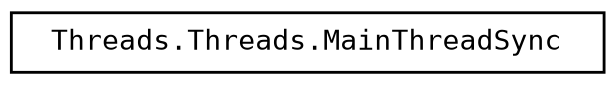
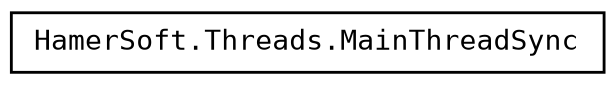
node "Threads.Threads.MainThreadSync": label "Threads.Threads.MainThreadSync" -> "HamerSoft.Threads.MainThreadSync"
